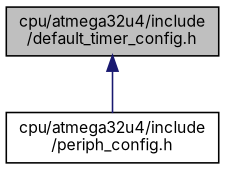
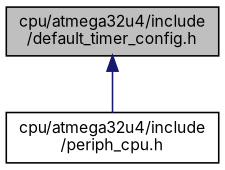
node "cpu/atmega32u4/include /periph_config.h": label "cpu/atmega32u4/include /periph_config.h" -> "cpu/atmega32u4/include /periph_cpu.h"
